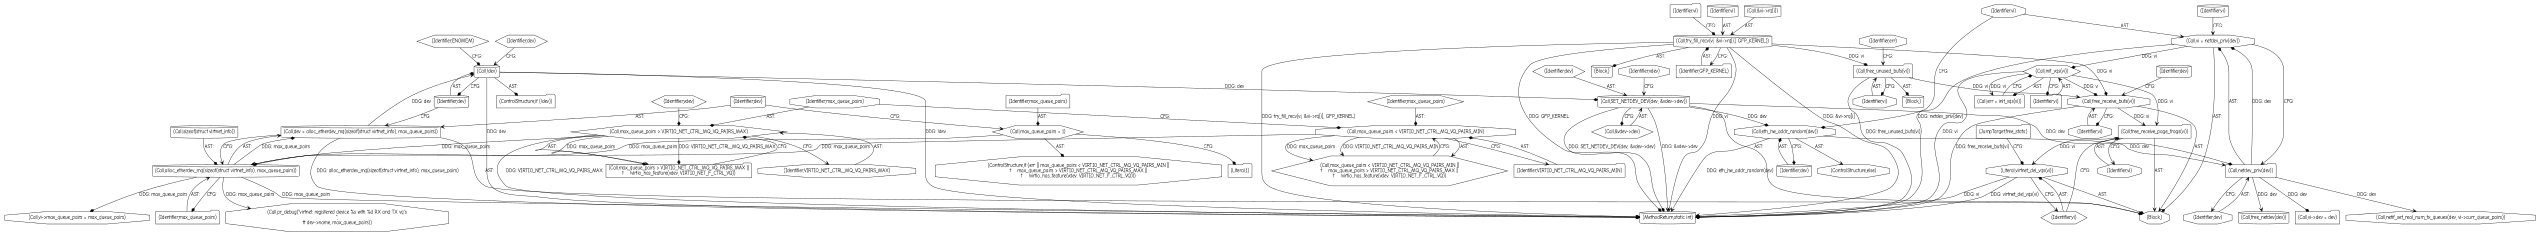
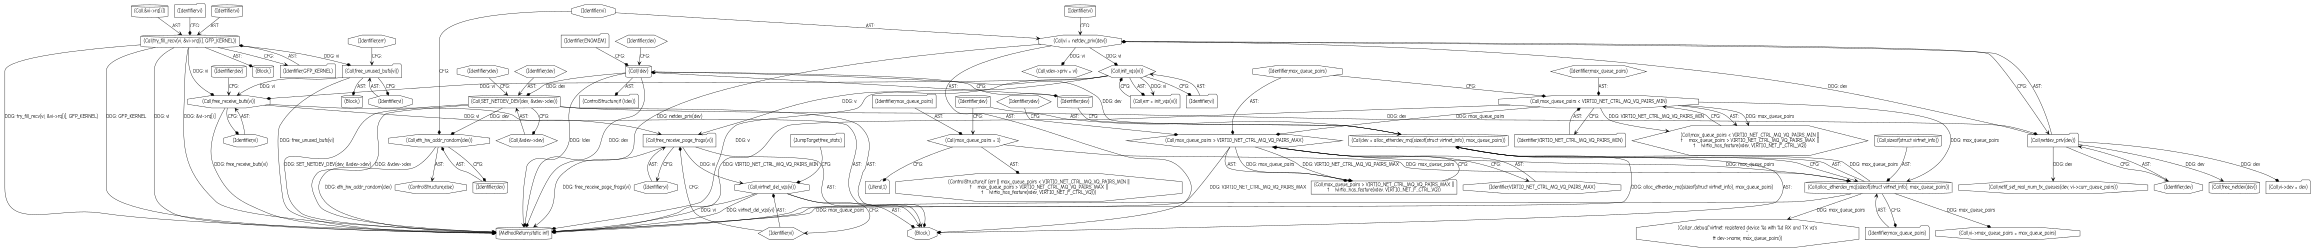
node "(Identifier,ENOMEM)": shape hexagon -> folder
node "(Call,vdev->priv = vi)": added
edge "(Call,max_queue_pairs < VIRTIO_NET_CTRL_MQ_VQ_PAIRS_MIN)" -> "(Call,max_queue_pairs > VIRTIO_NET_CTRL_MQ_VQ_PAIRS_MAX)": added, label "DDG: max_queue_pairs"
edge "(Call,max_queue_pairs < VIRTIO_NET_CTRL_MQ_VQ_PAIRS_MIN)" -> "(MethodReturn,static int)": added, label "DDG: VIRTIO_NET_CTRL_MQ_VQ_PAIRS_MIN"
edge "(Call,eth_hw_addr_random(dev))" -> "(Call,netdev_priv(dev))": removed, label "DDG: dev"
edge "(Call,free_receive_page_frags(vi))" -> "(MethodReturn,static int)": added, label "DDG: free_receive_page_frags(vi)"
node "(Literal,virtnet_del_vqs(vi))": label "(Literal,virtnet_del_vqs(vi))" -> "(Call,virtnet_del_vqs(vi))"
